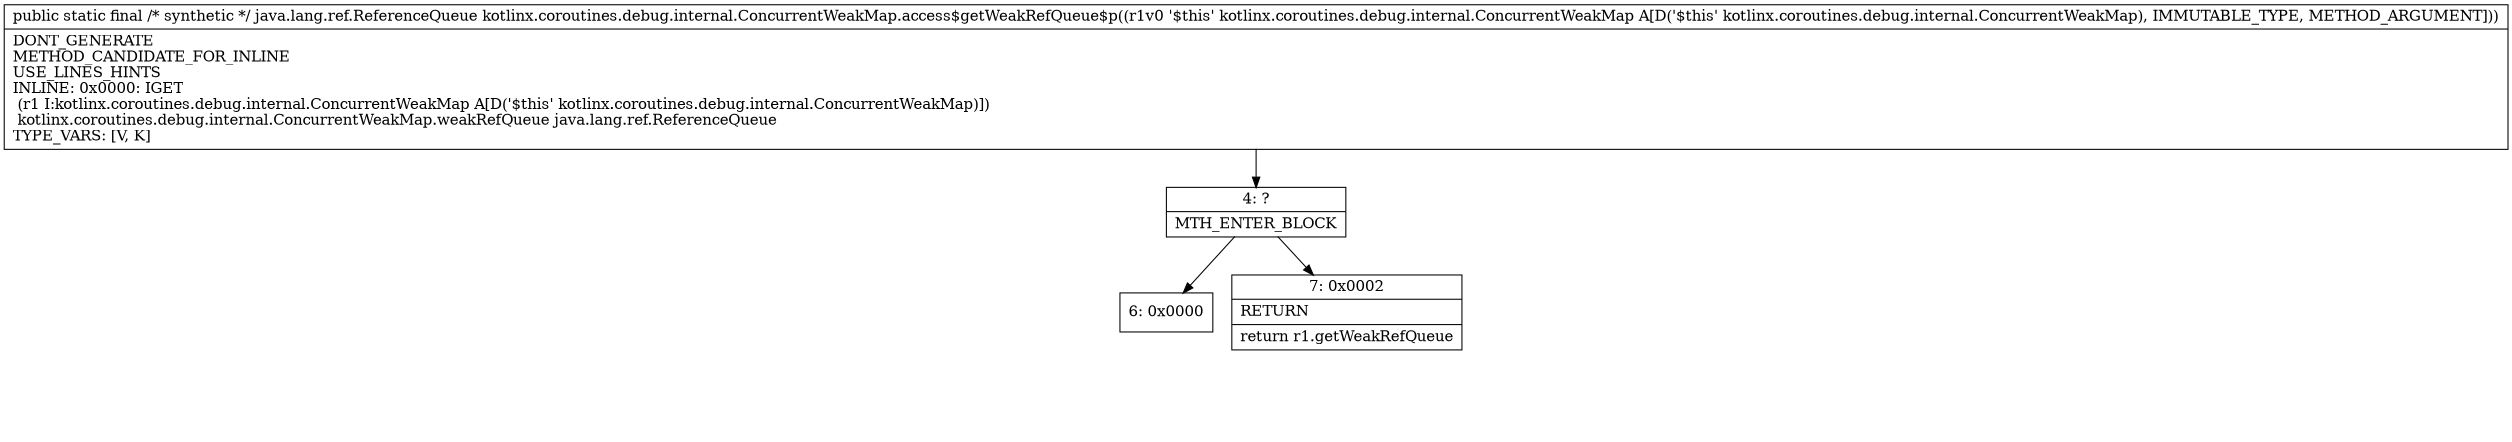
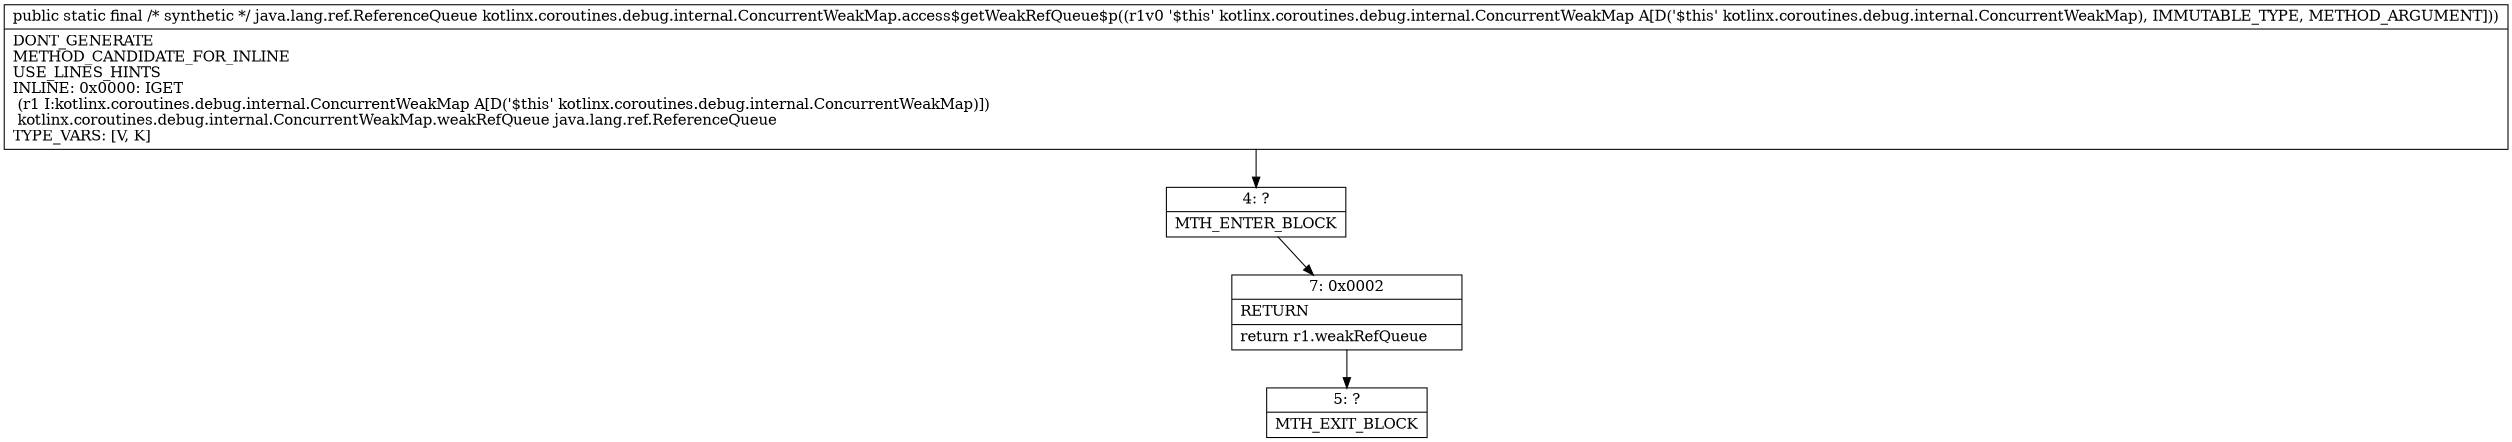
node "6: 0x0000": removed
node "7: 0x0002": text "return r1.getWeakRefQueue" -> "return r1.weakRefQueue"
node "5: ?": added
